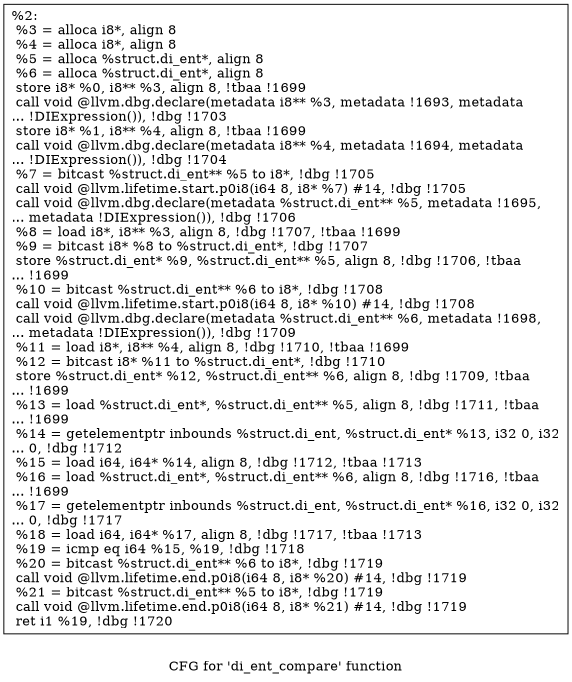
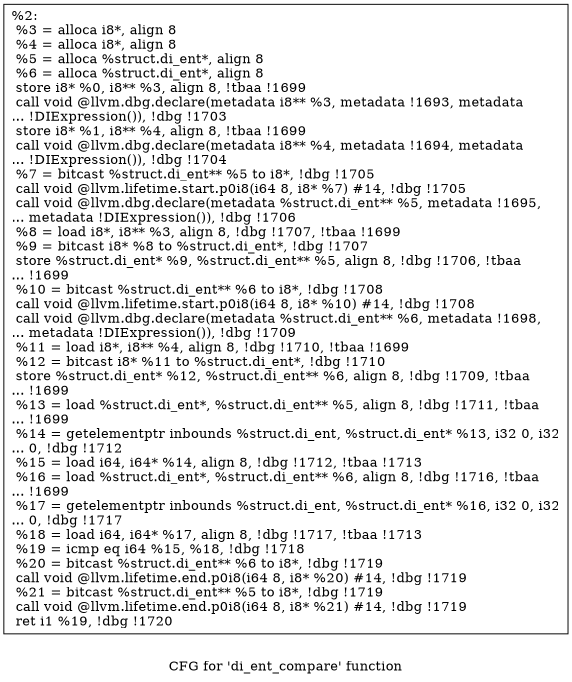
node "%2:": text "%19 = icmp eq i64 %15, %19, !dbg !1718" -> "%19 = icmp eq i64 %15, %18, !dbg !1718"
